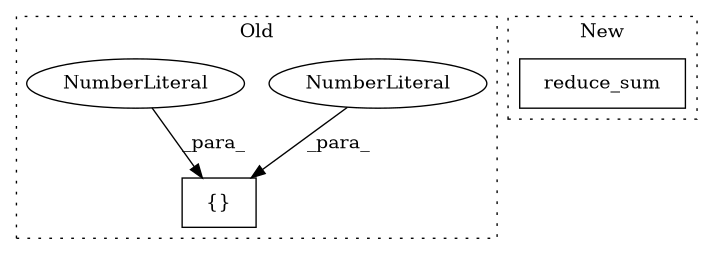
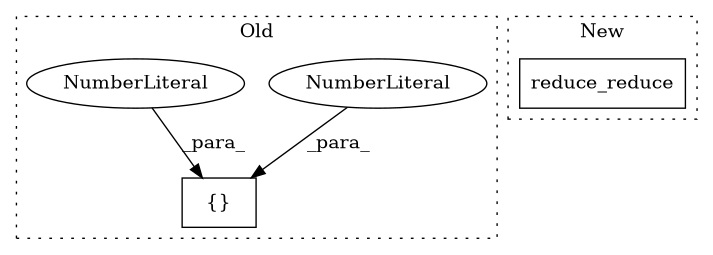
node "reduce_sum": label "reduce_sum" -> "reduce_reduce"
